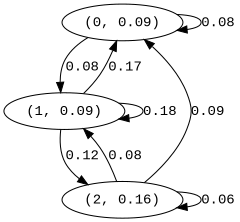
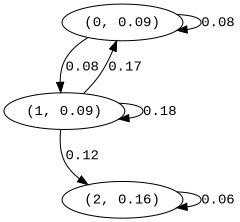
edge "(2, 0.16)" -> "(0, 0.09)": removed, label "0.09"
edge "(2, 0.16)" -> "(1, 0.09)": removed, label "0.08"
